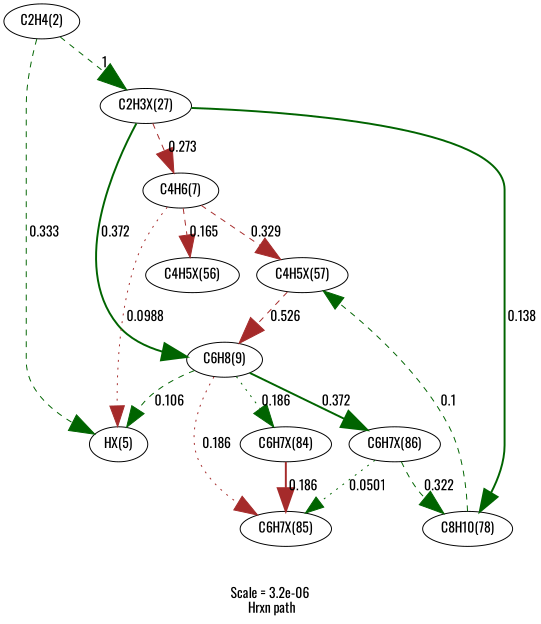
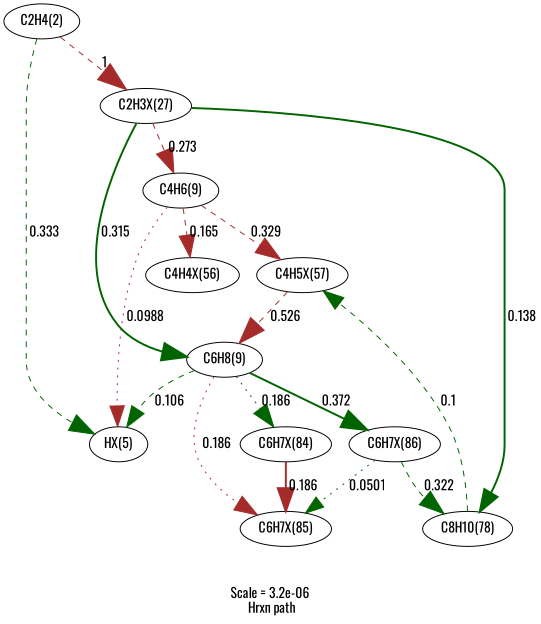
edge "C2H4(2)" -> "C2H3X(27)": color darkgreen -> brown
node "C4H6(7)": label "C4H6(7)" -> "C4H6(9)"
edge "C2H3X(27)" -> "C6H8(9)": label " 0.372" -> " 0.315"
node "C4H5X(56)": label "C4H5X(56)" -> "C4H4X(56)"
